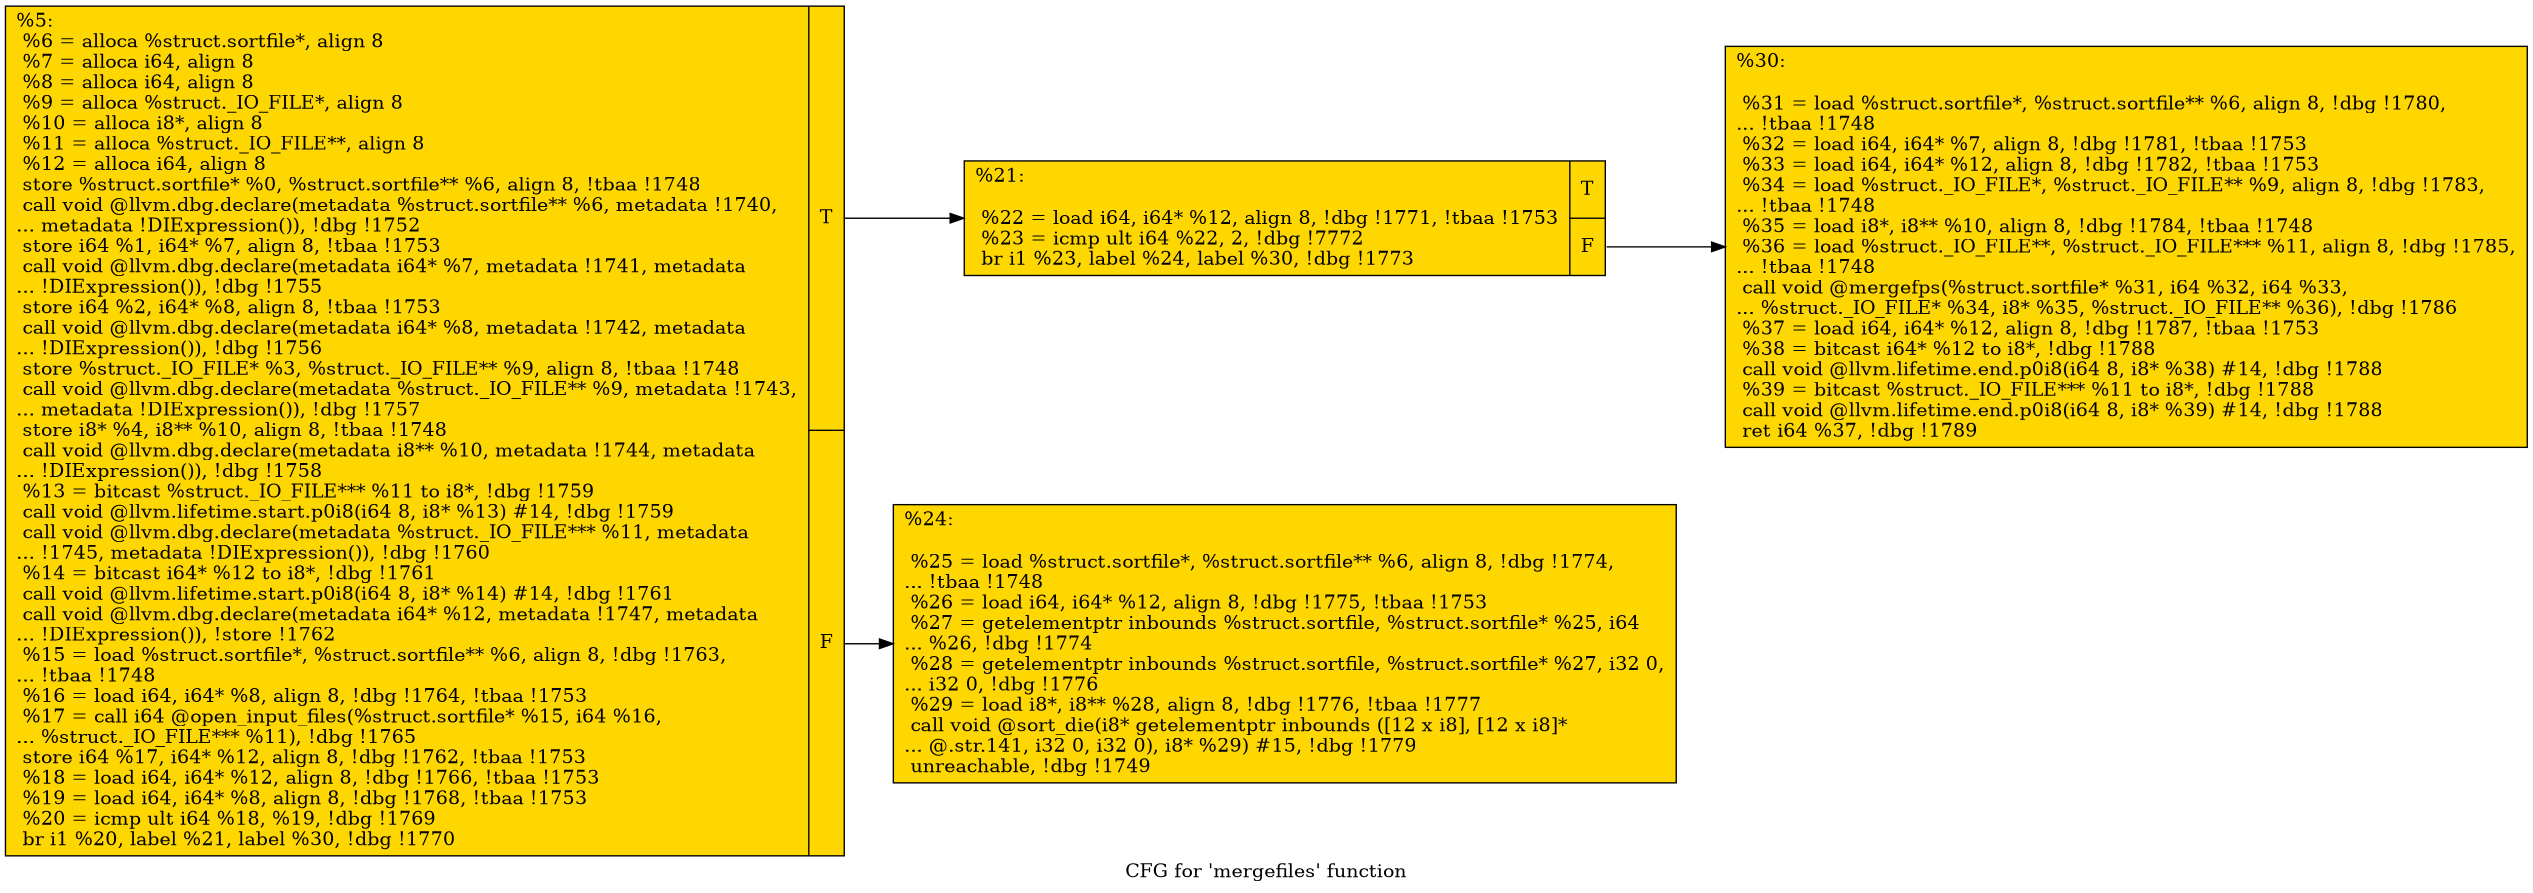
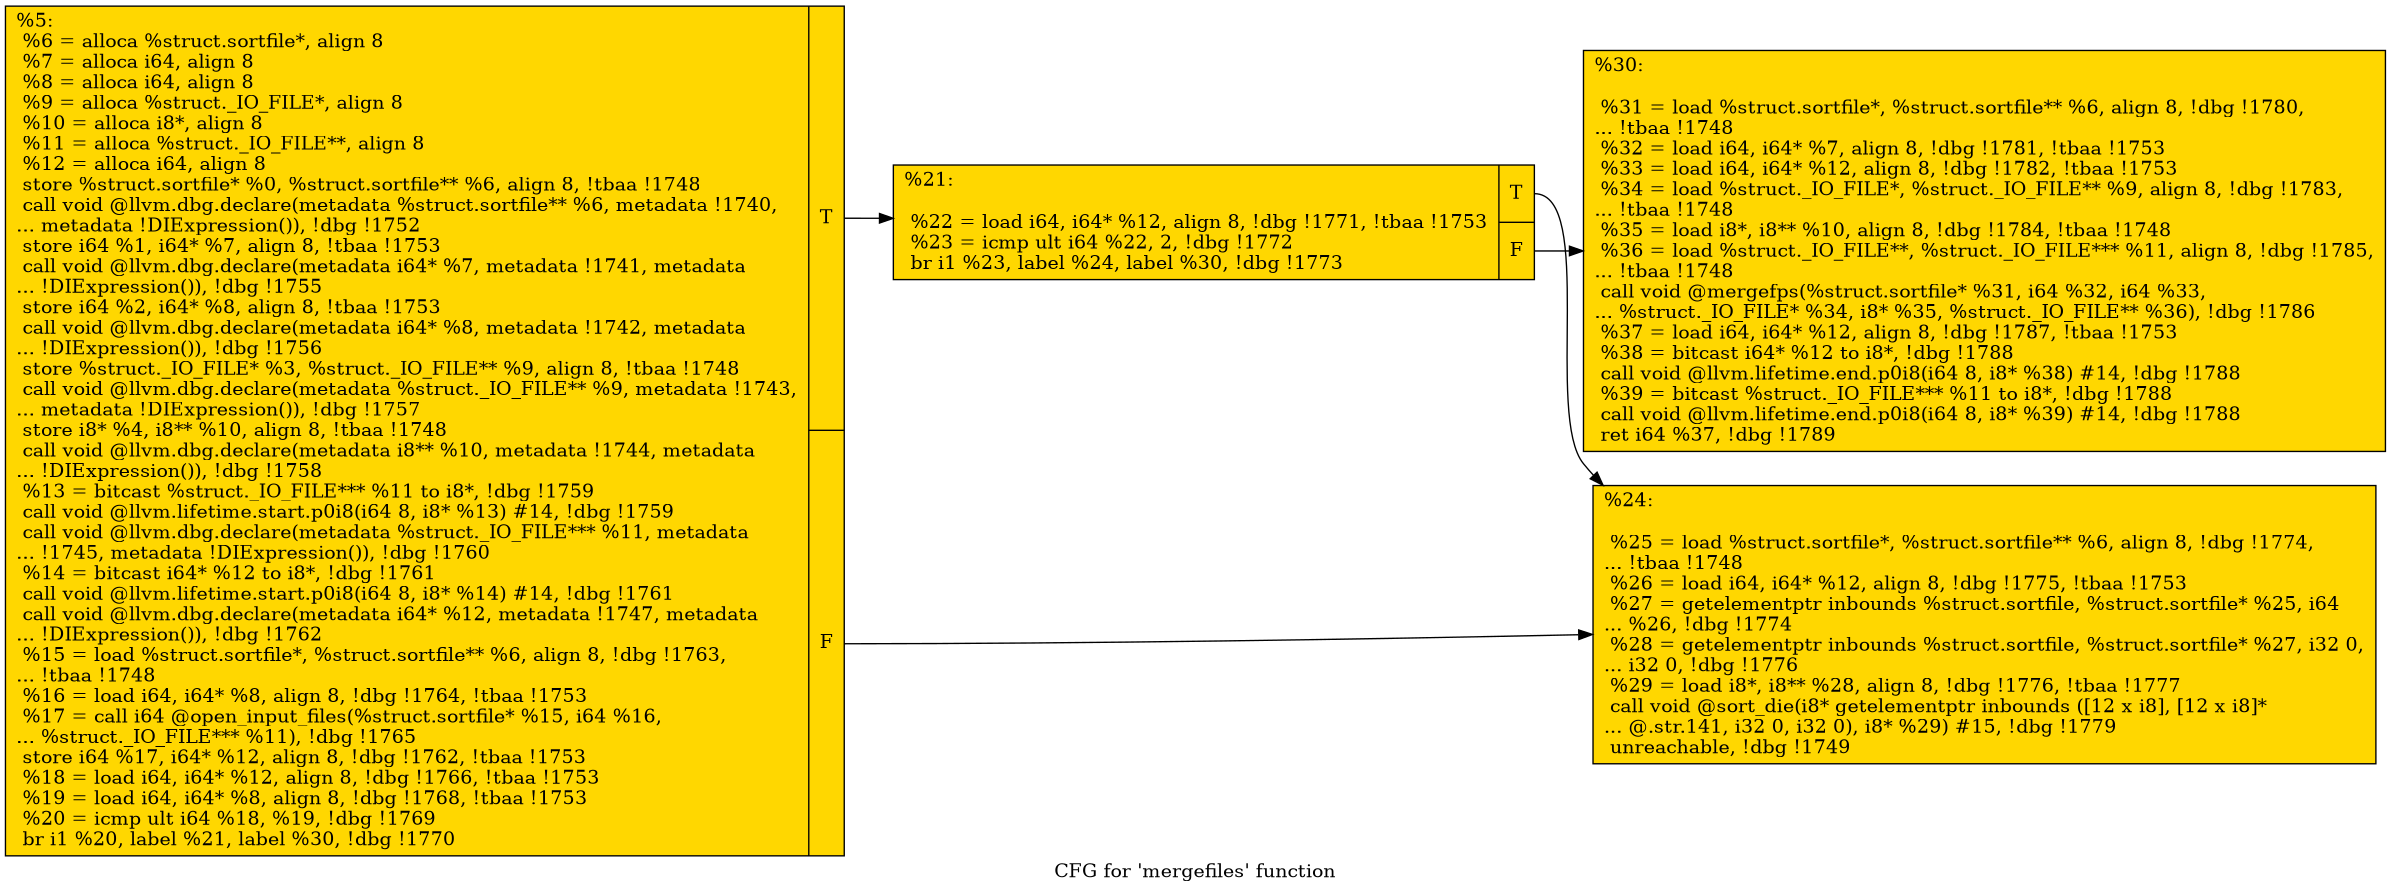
node "%21:": text "%23 = icmp ult i64 %22, 2, !dbg !7772" -> "%23 = icmp ult i64 %22, 2, !dbg !1772"
edge "%21:" -> "%24:": added
node "%5:": text "... !DIExpression()), !store !1762" -> "... !DIExpression()), !dbg !1762"
